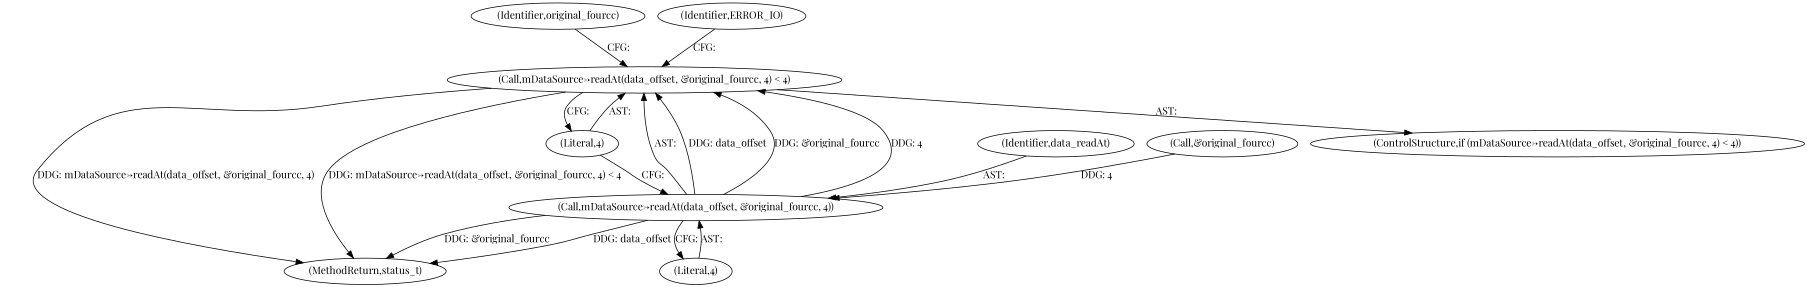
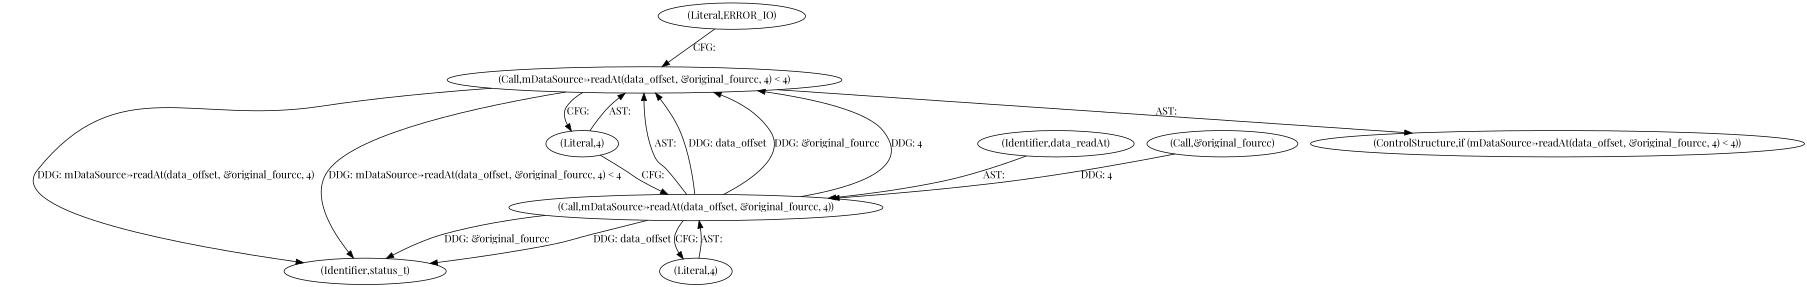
node "(Identifier,original_fourcc)": removed
node "(Identifier,ERROR_IO)": label "(Identifier,ERROR_IO)" -> "(Literal,ERROR_IO)"
node "(MethodReturn,status_t)": label "(MethodReturn,status_t)" -> "(Identifier,status_t)"
